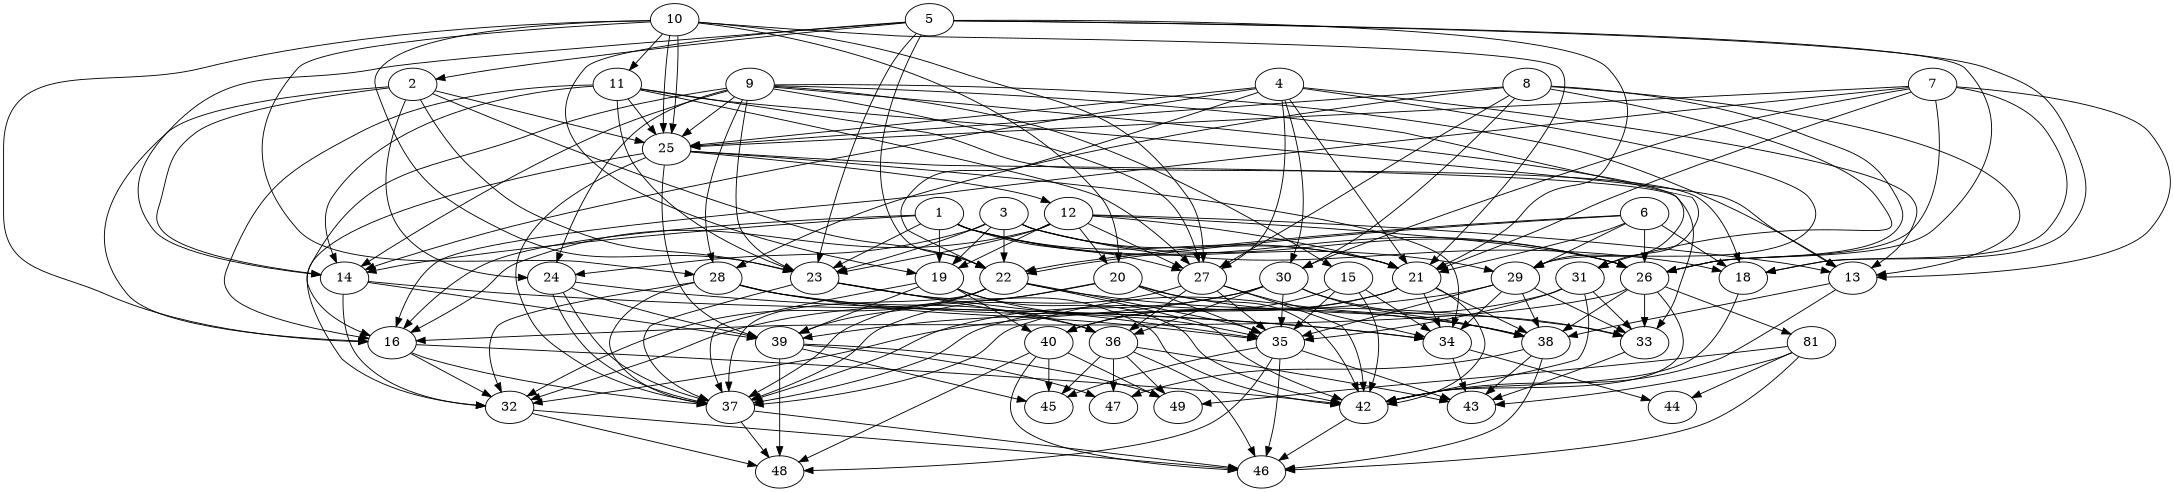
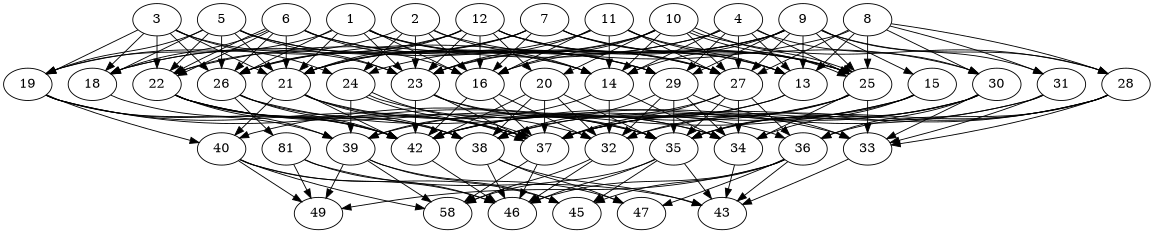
edge "6" -> "27": added
edge "5" -> "2": now "5" -> "29"
edge "10" -> "11": now "10" -> "14"
edge "25" -> "12": reversed
edge "30" -> "39": removed
edge "26" -> "16": now "6" -> "16"
edge "31" -> "35": removed
node "44": removed
node "48": label "48" -> "58"
